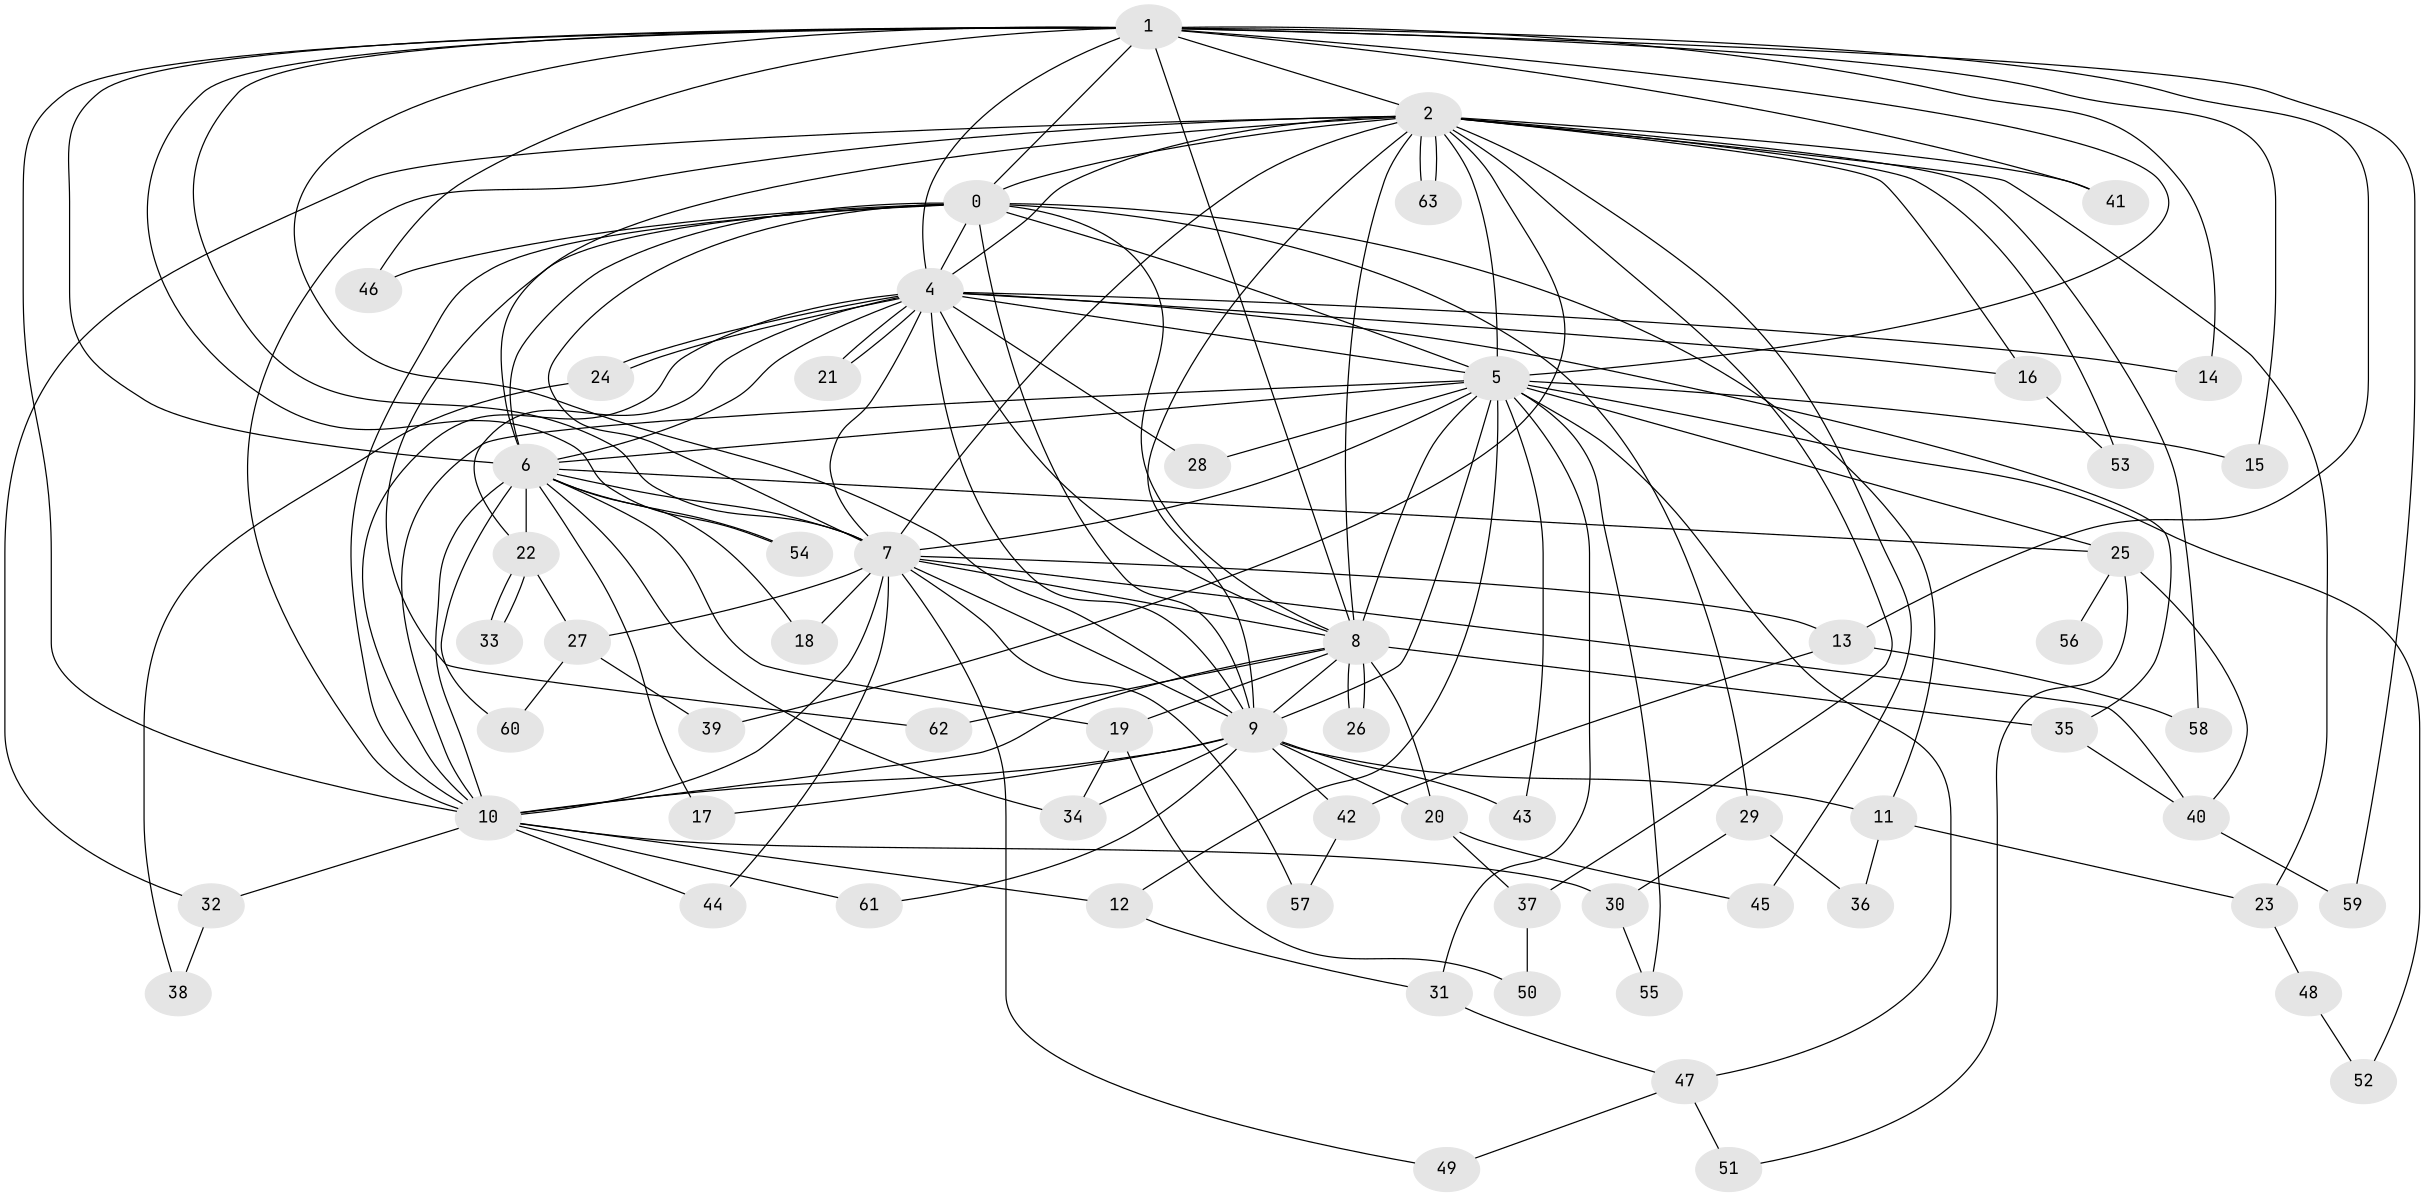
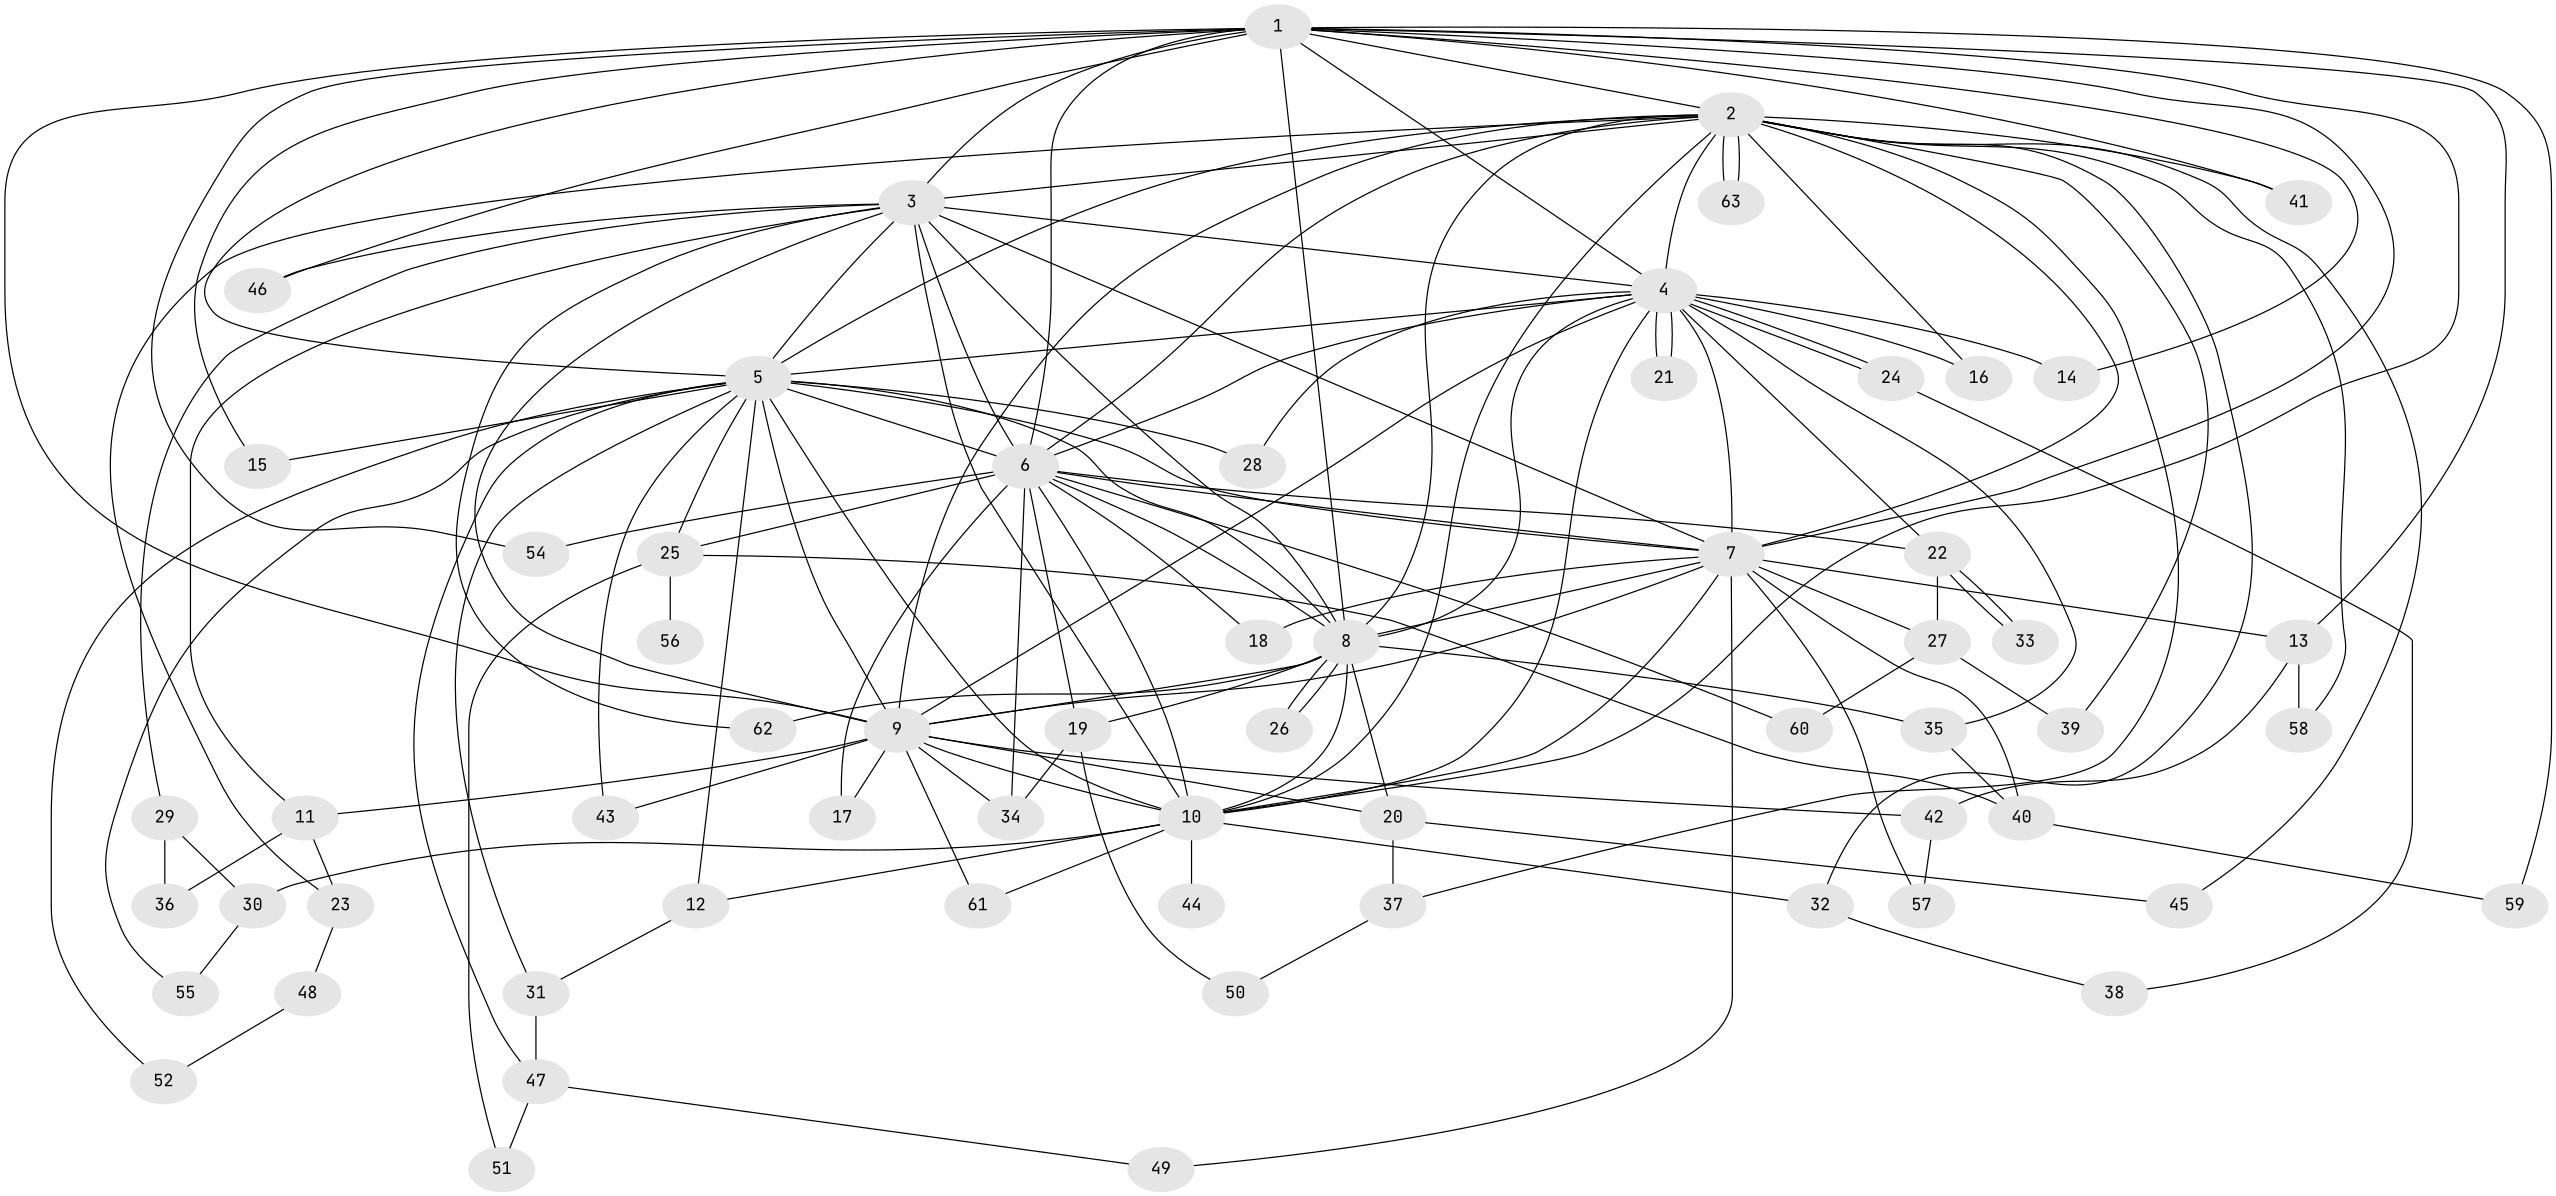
node "0": label "0" -> "3"
node "53": removed
edge "6" -- "8": added
edge "7" -- "44": removed
